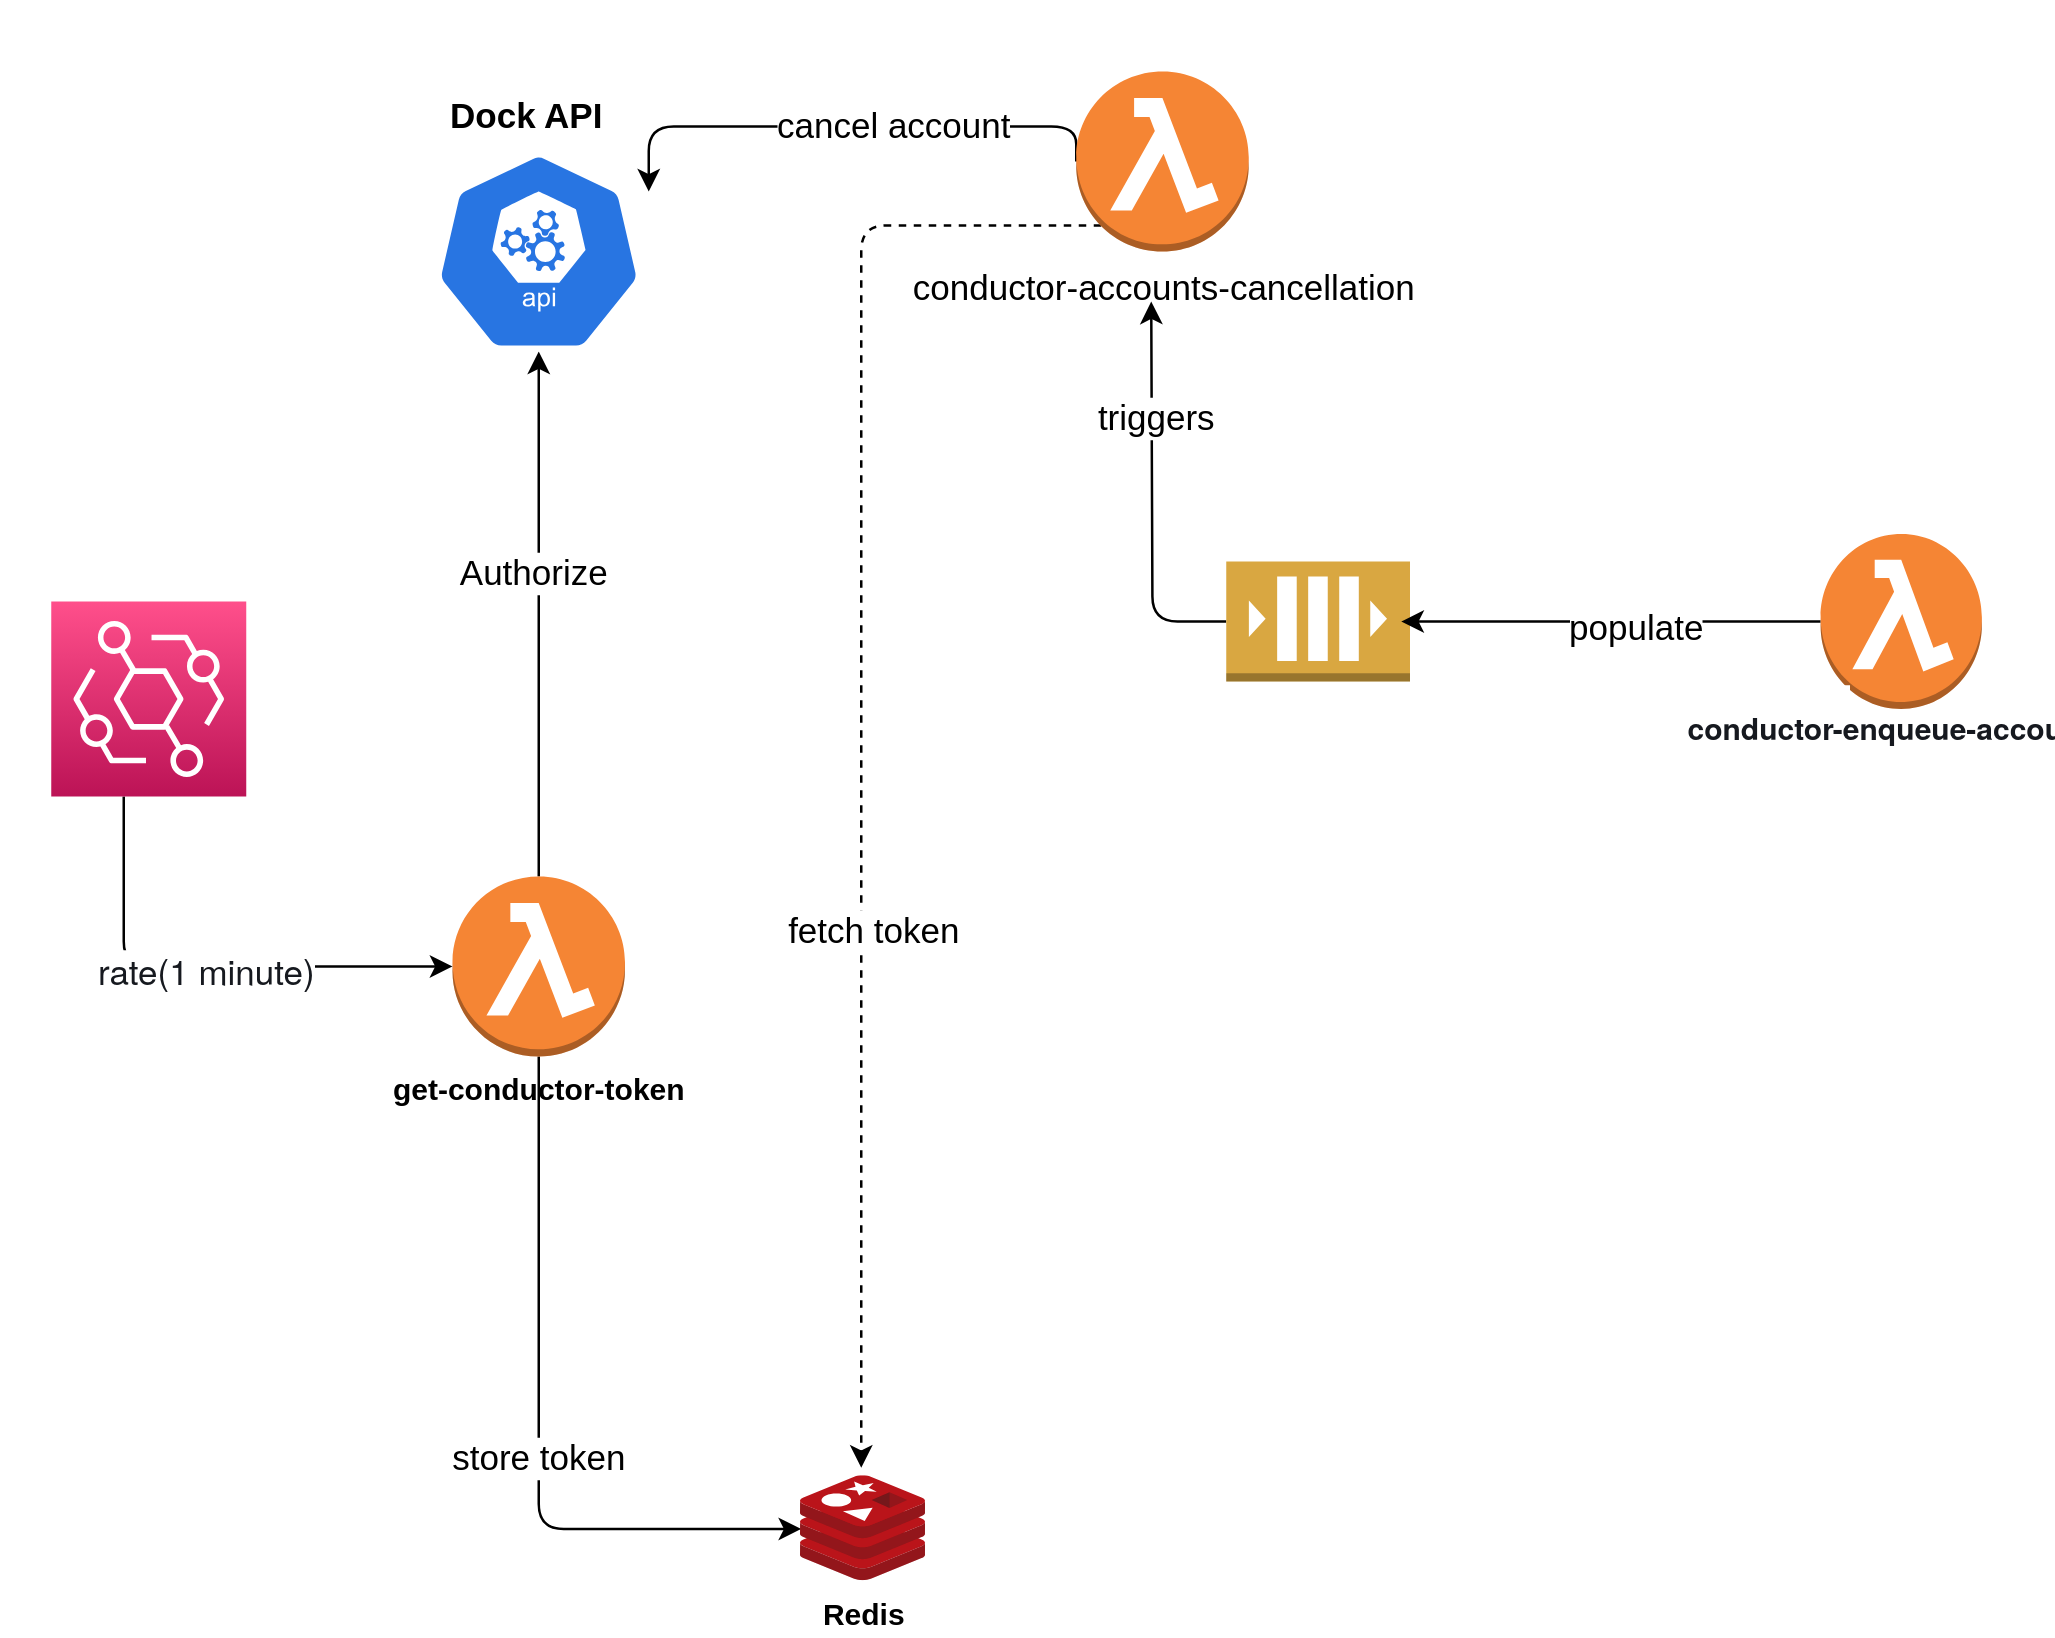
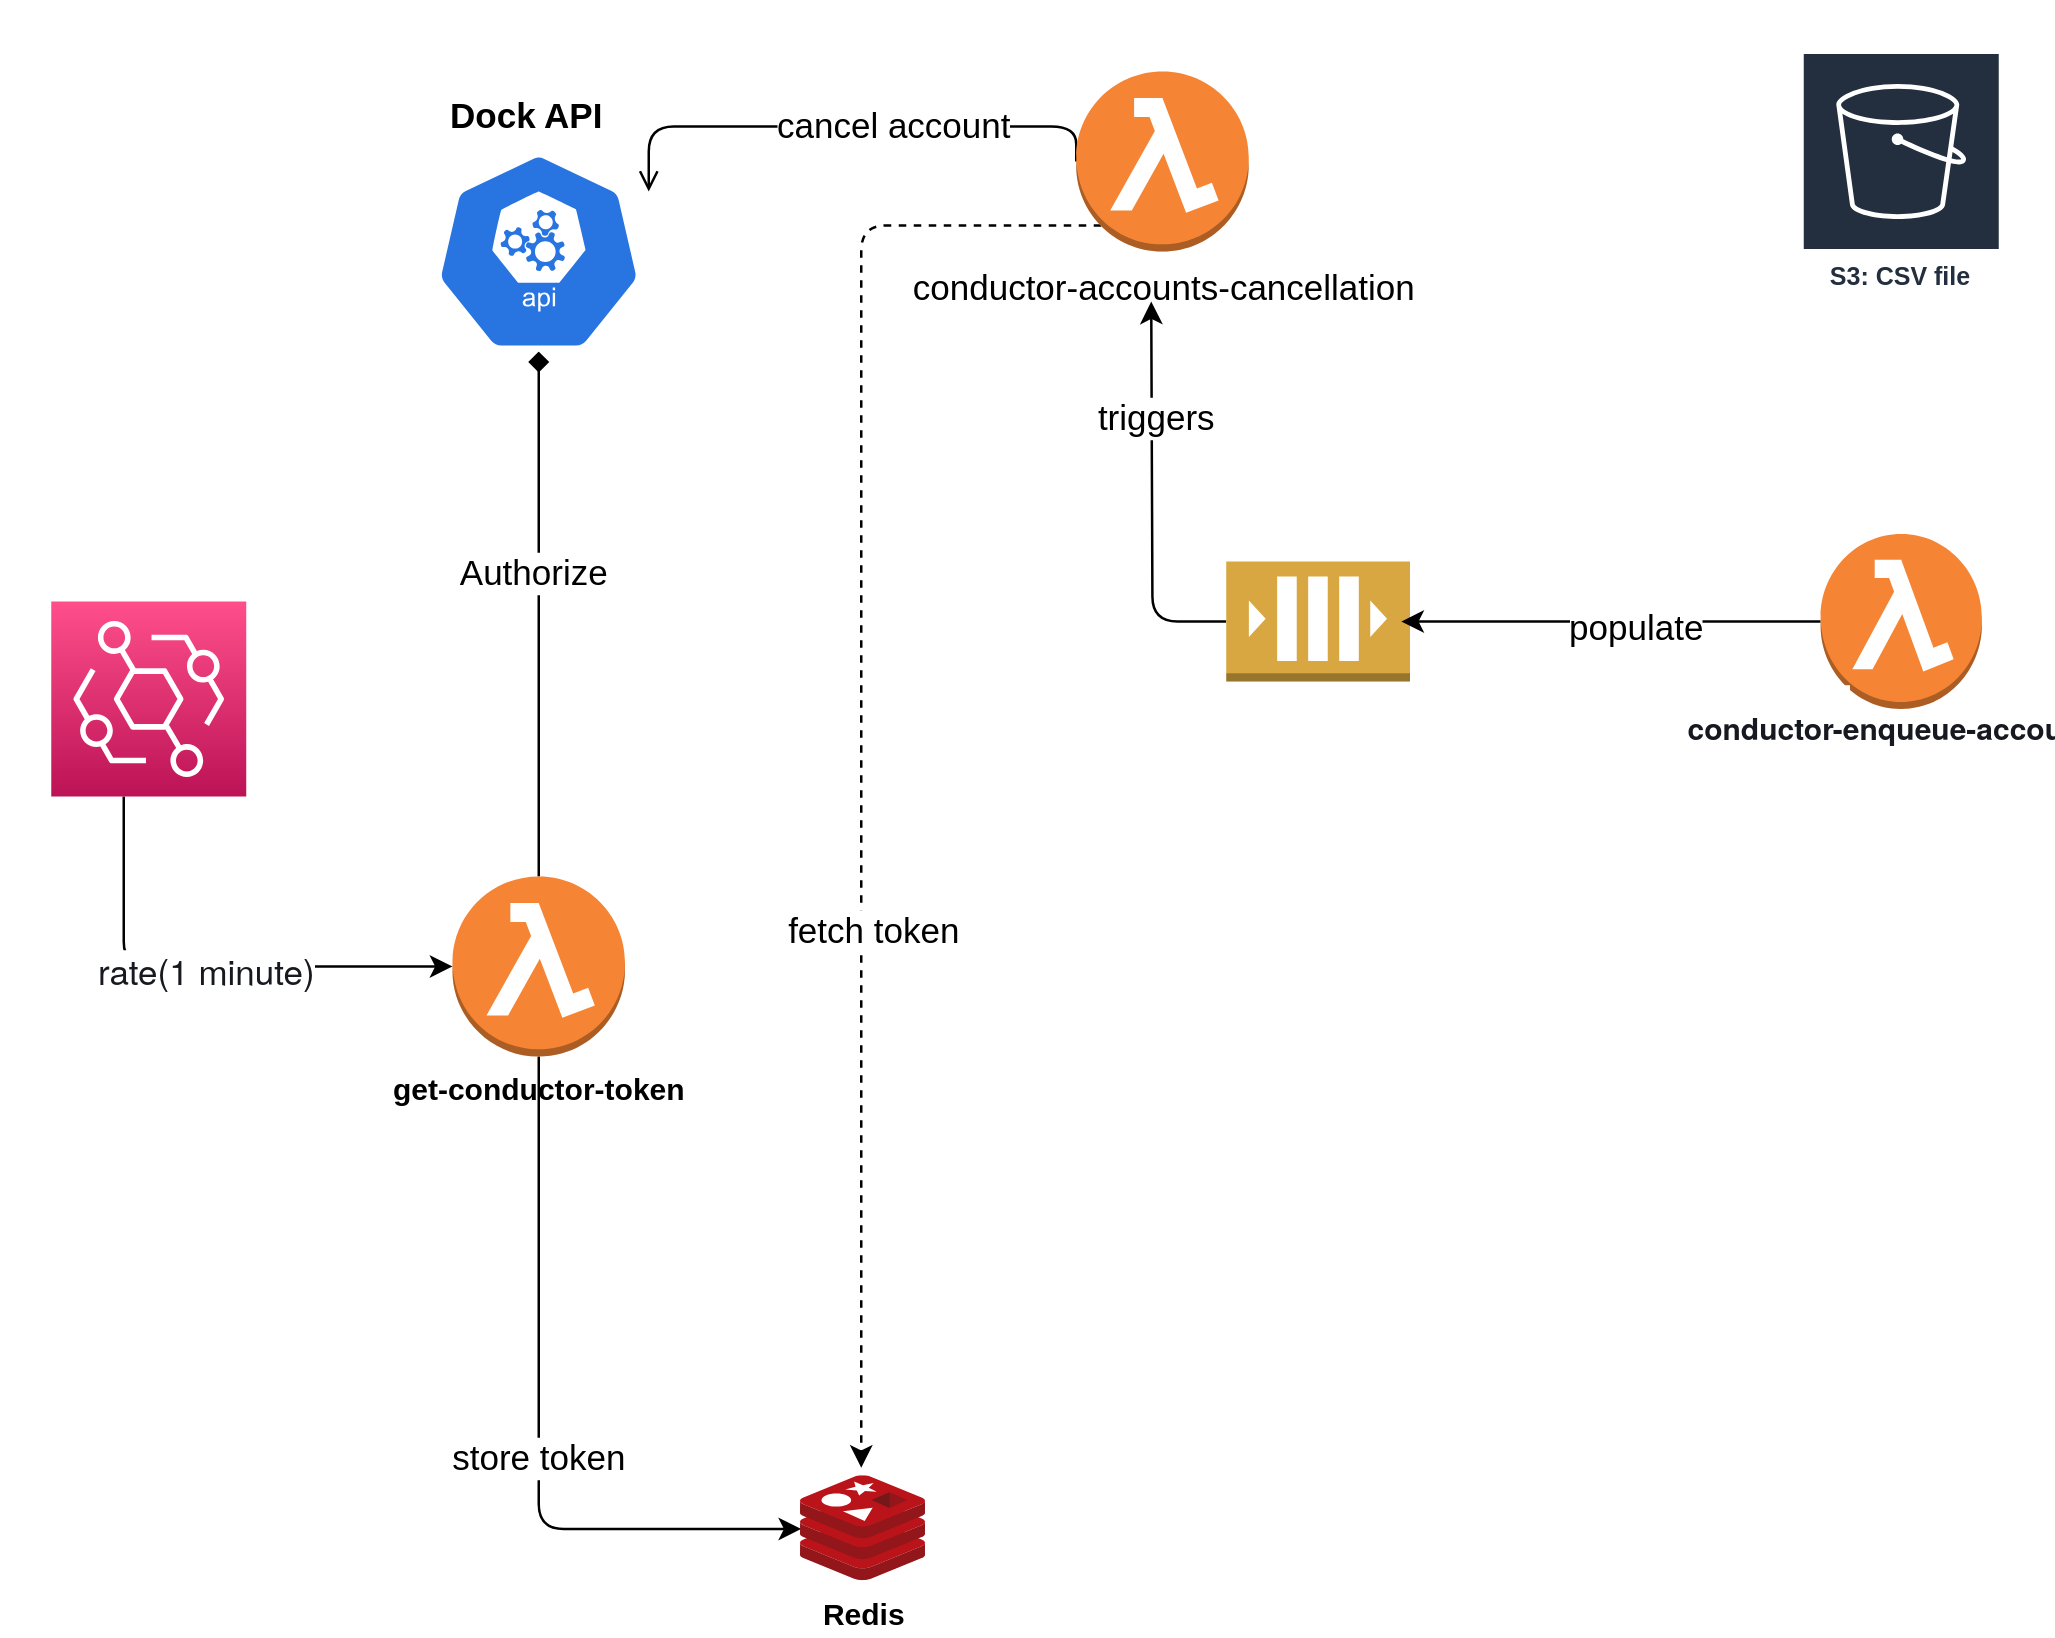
edge "conductor-accounts-cancellation" -> "Dock API": arrowhead classic -> open
node "S3: CSV file": added
edge "get-conductor-token" -> "Dock API": arrowhead classic -> diamond
